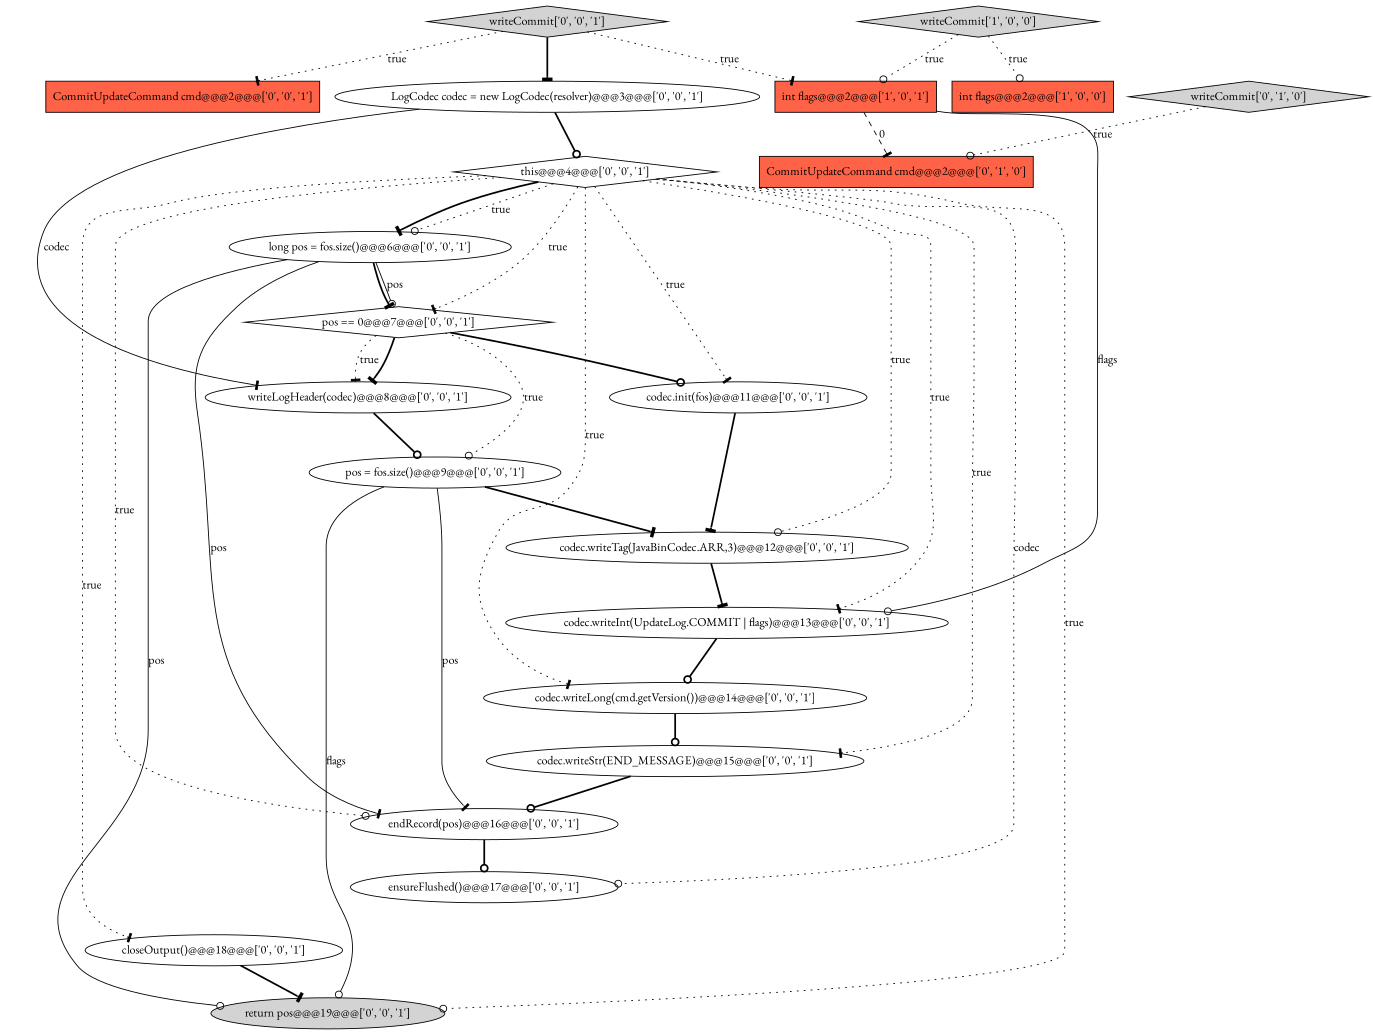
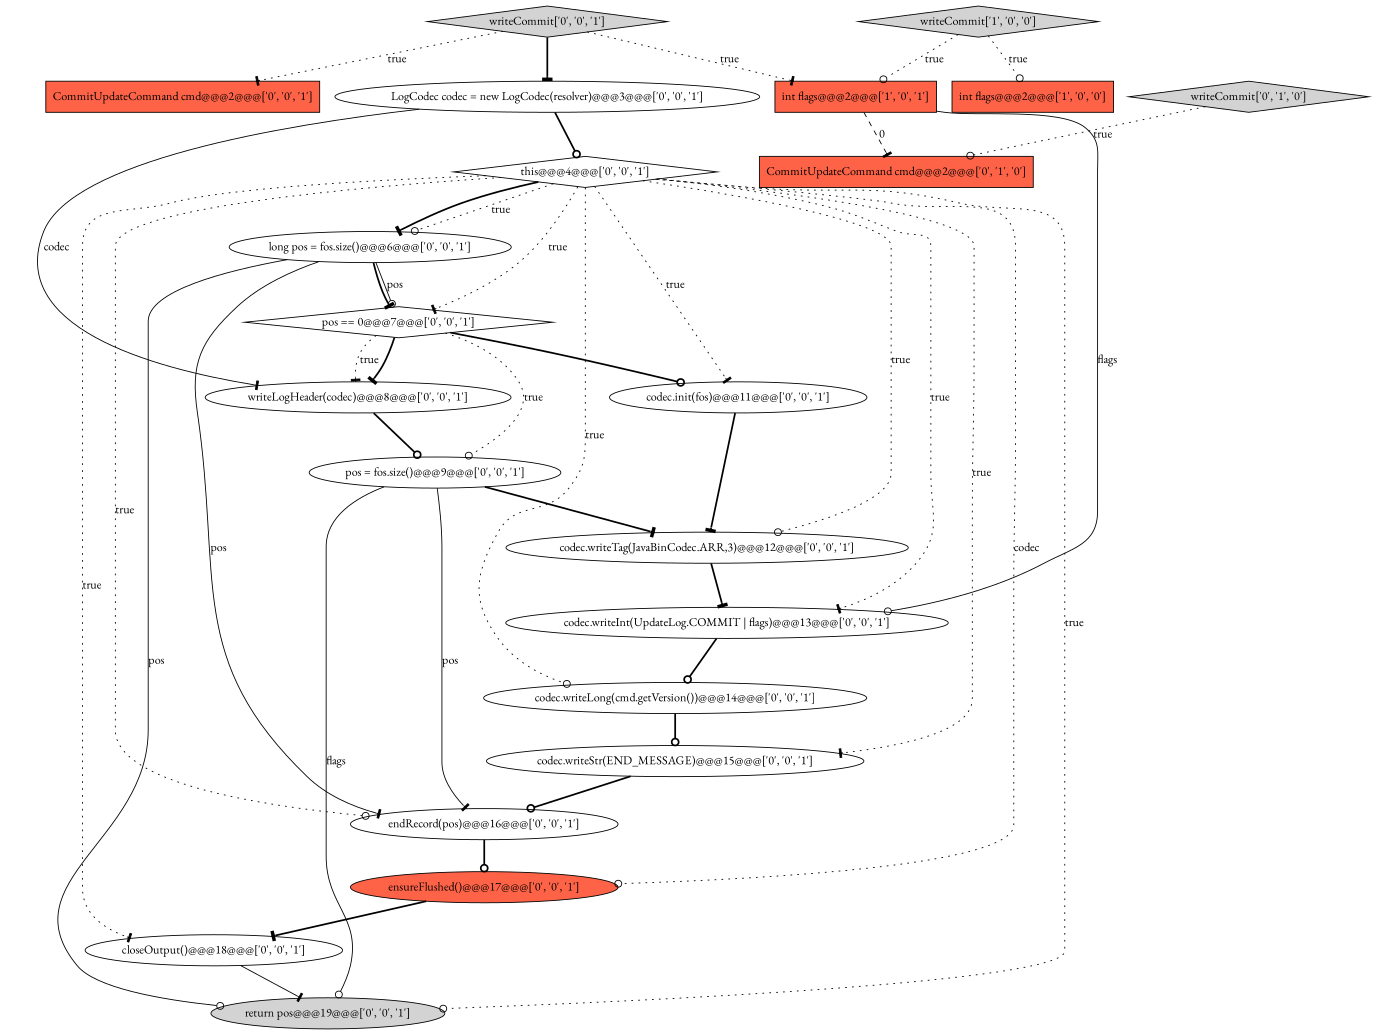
edge "this@@@4@@@['0', '0', '1']" -> "codec.writeLong(cmd.getVersion())@@@14@@@['0', '0', '1']": arrowhead tee -> odot
node "ensureFlushed()@@@17@@@['0', '0', '1']": fillcolor white -> tomato
edge "ensureFlushed()@@@17@@@['0', '0', '1']" -> "closeOutput()@@@18@@@['0', '0', '1']": added
edge "closeOutput()@@@18@@@['0', '0', '1']" -> "return pos@@@19@@@['0', '0', '1']": style bold -> solid
